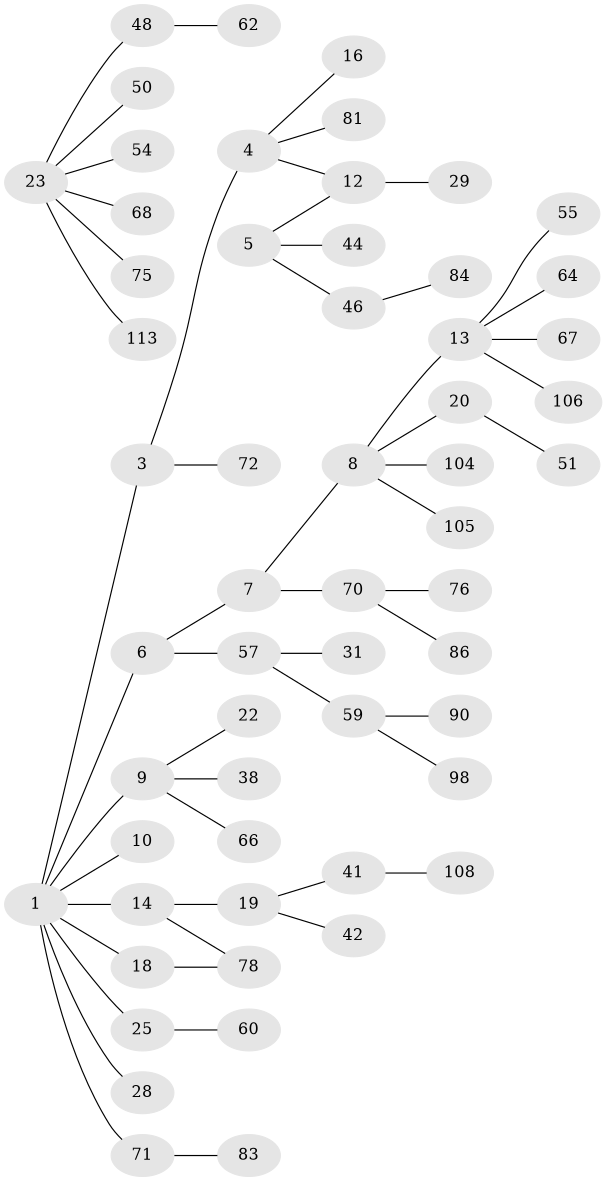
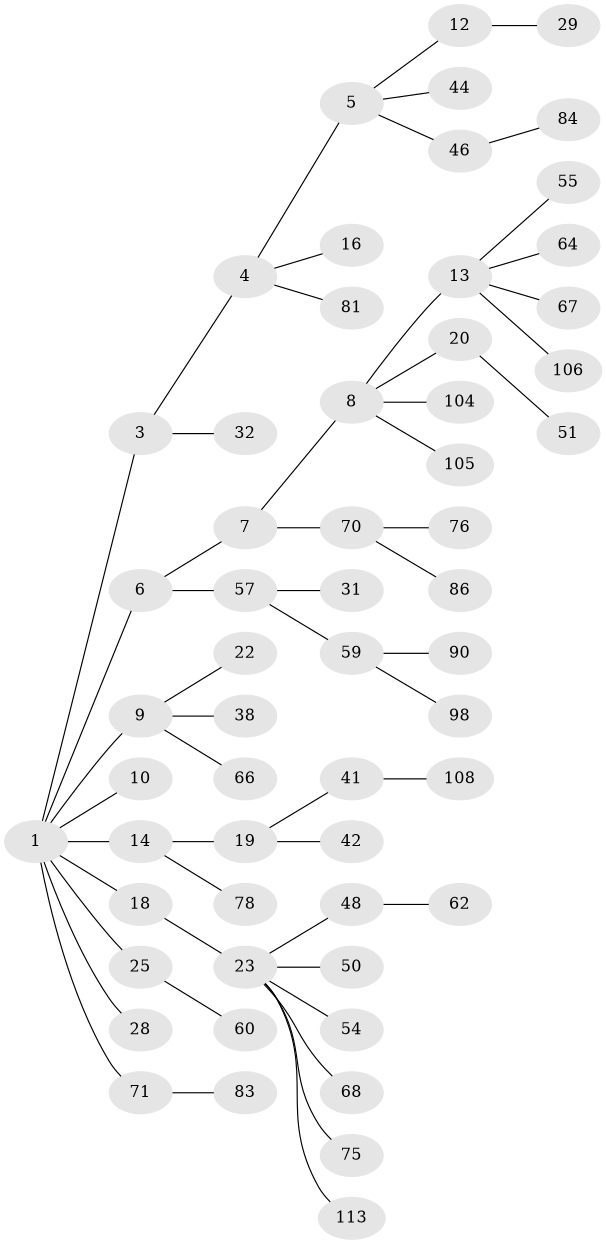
edge "4" -- "12": now "4" -- "5"
node "72": label "72" -> "32"
edge "18" -- "78": now "18" -- "23"
